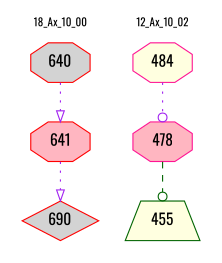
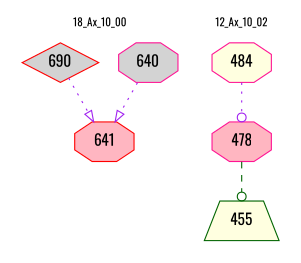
node "640": color red -> deeppink
edge "641" -> "690": reversed
